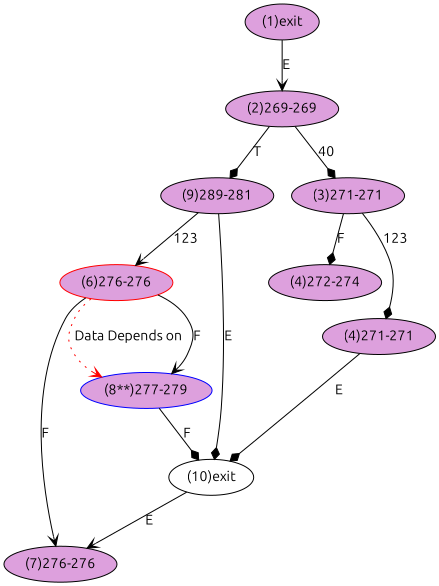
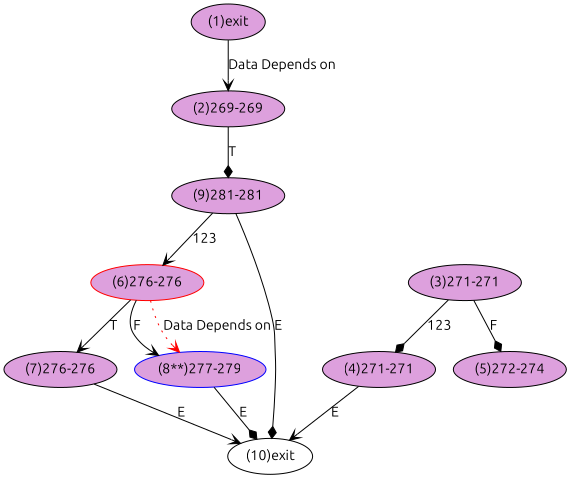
edge "(1)exit" -> "(2)269-269": label "E" -> "Data Depends on"
edge "(2)269-269" -> "(3)271-271": removed, label "40"
node "(9)289-281": label "(9)289-281" -> "(9)281-281"
node "(4)272-274": label "(4)272-274" -> "(5)272-274"
edge "(4)271-271" -> "(10)exit": arrowhead diamond -> vee
edge "(6)276-276" -> "(7)276-276": label "F" -> "T"
edge "(8**)277-279" -> "(10)exit": label "F" -> "E"
edge "(10)exit" -> "(7)276-276": reversed
